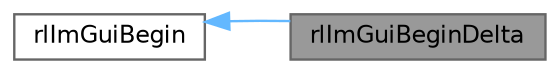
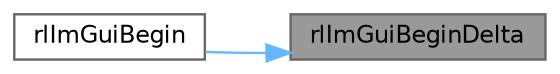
edge "rlImGuiBeginDelta" -> "rlImGuiBegin": reversed
